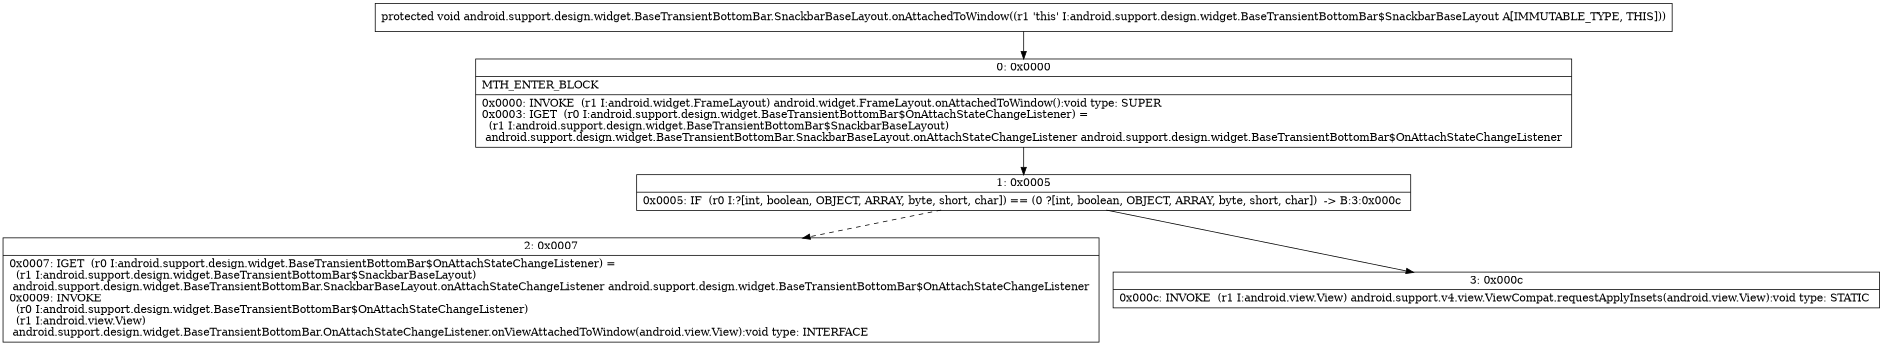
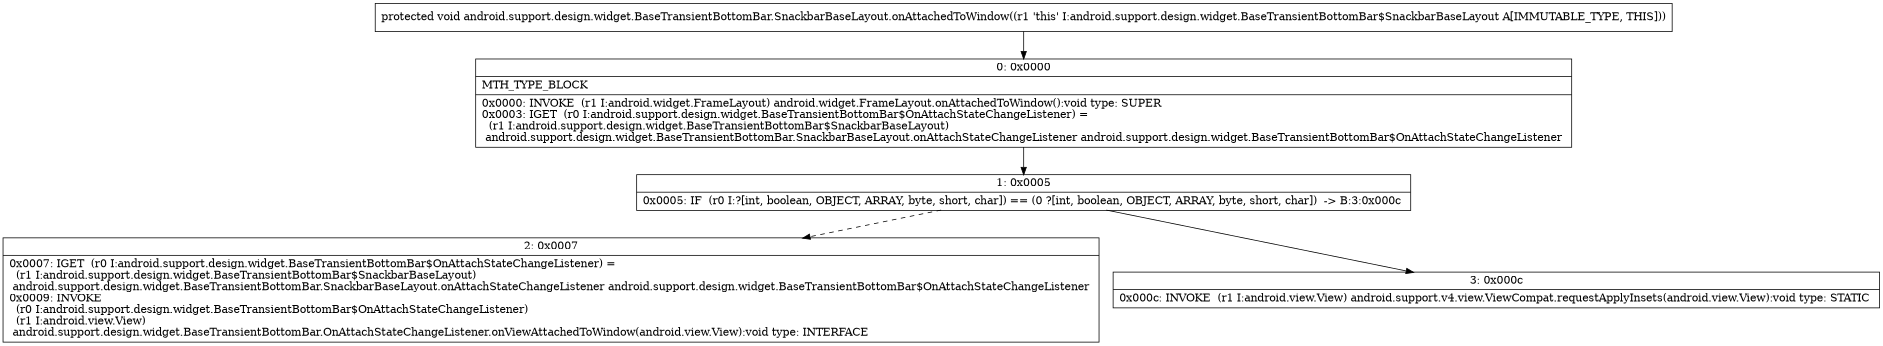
node "0: 0x0000": text "MTH_ENTER_BLOCK" -> "MTH_TYPE_BLOCK"
